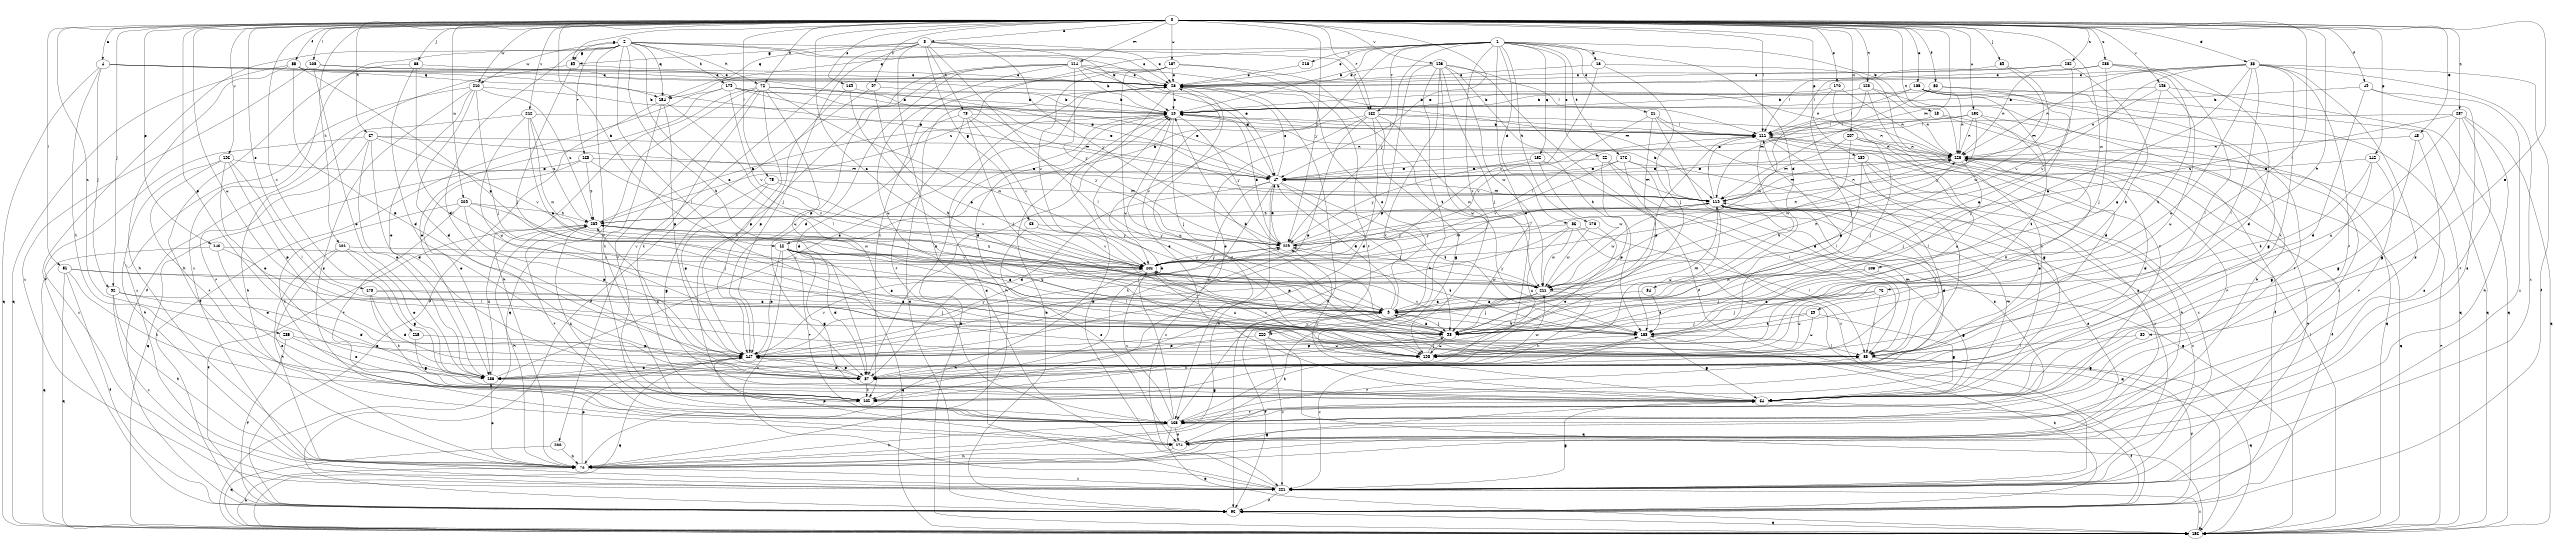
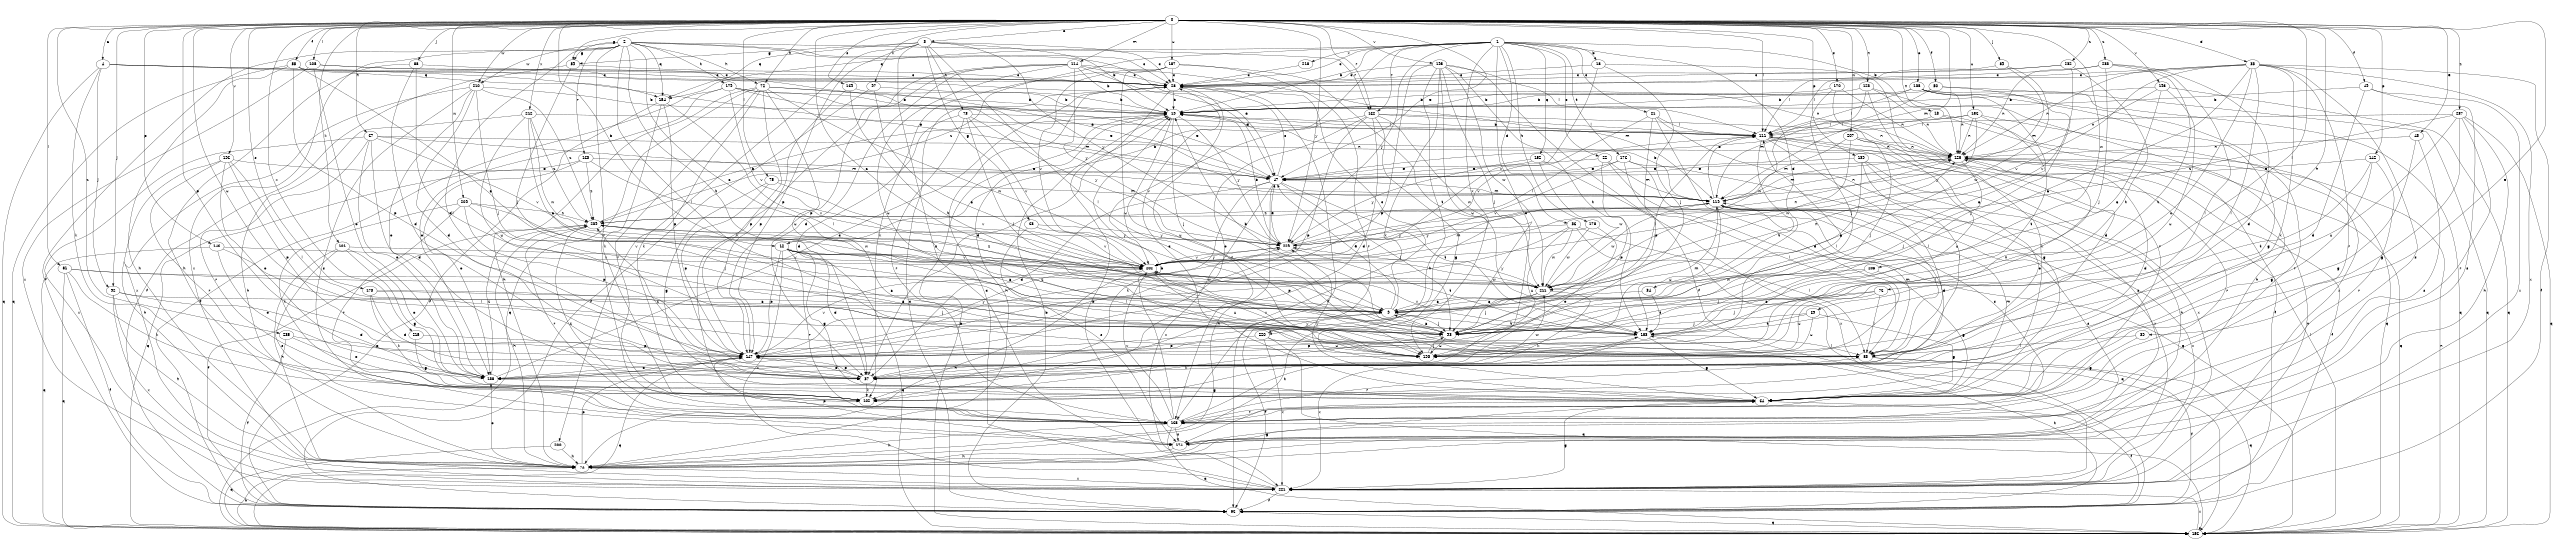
edge "3" -> "147": label "j" -> "p"
